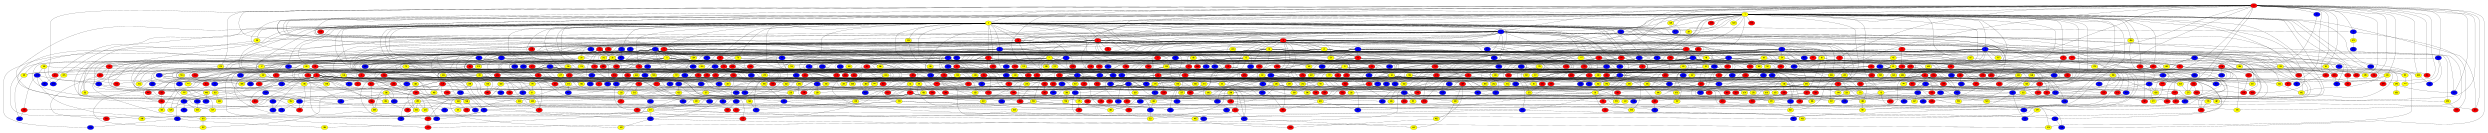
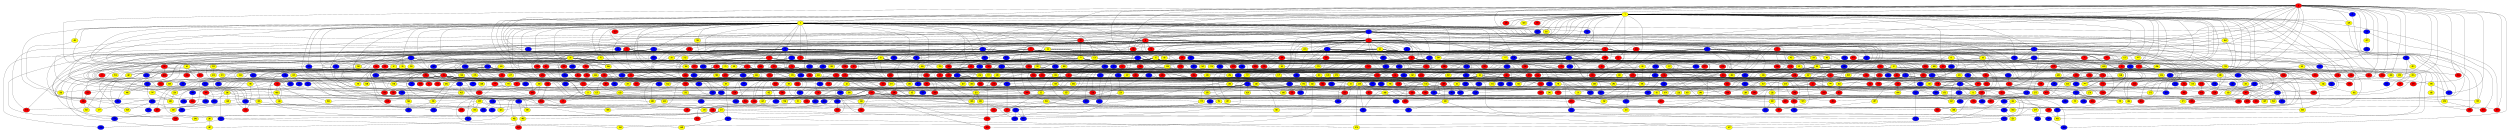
node "399": removed
